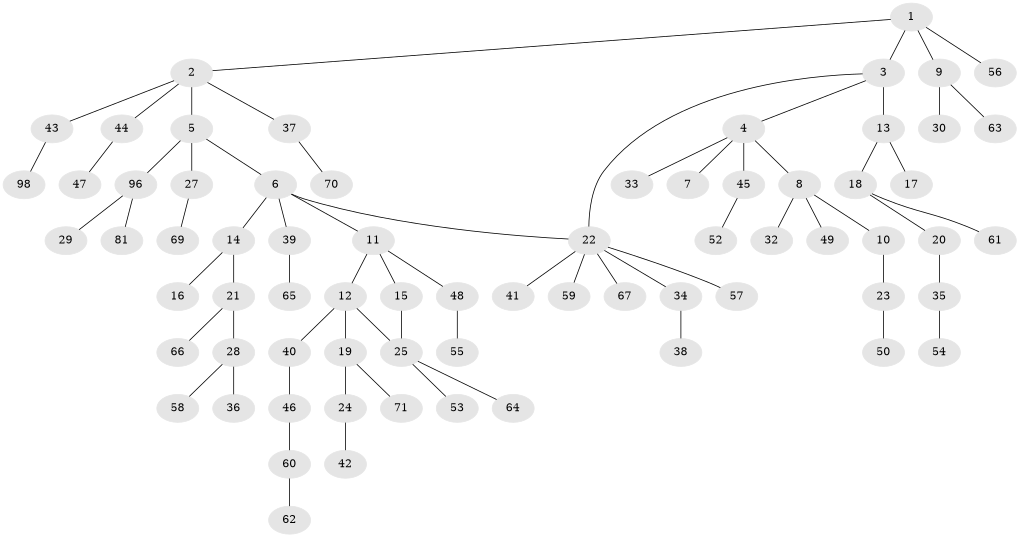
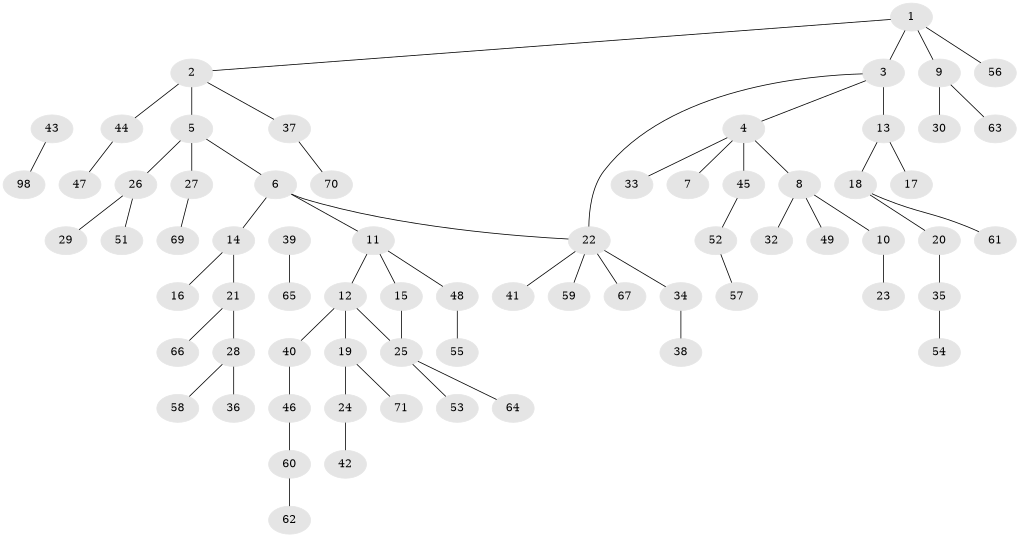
edge "2" -- "43": removed
node "96": label "96" -> "26"
edge "6" -- "39": removed
node "81": label "81" -> "51"
edge "22" -- "57": now "52" -- "57"
node "50": removed
